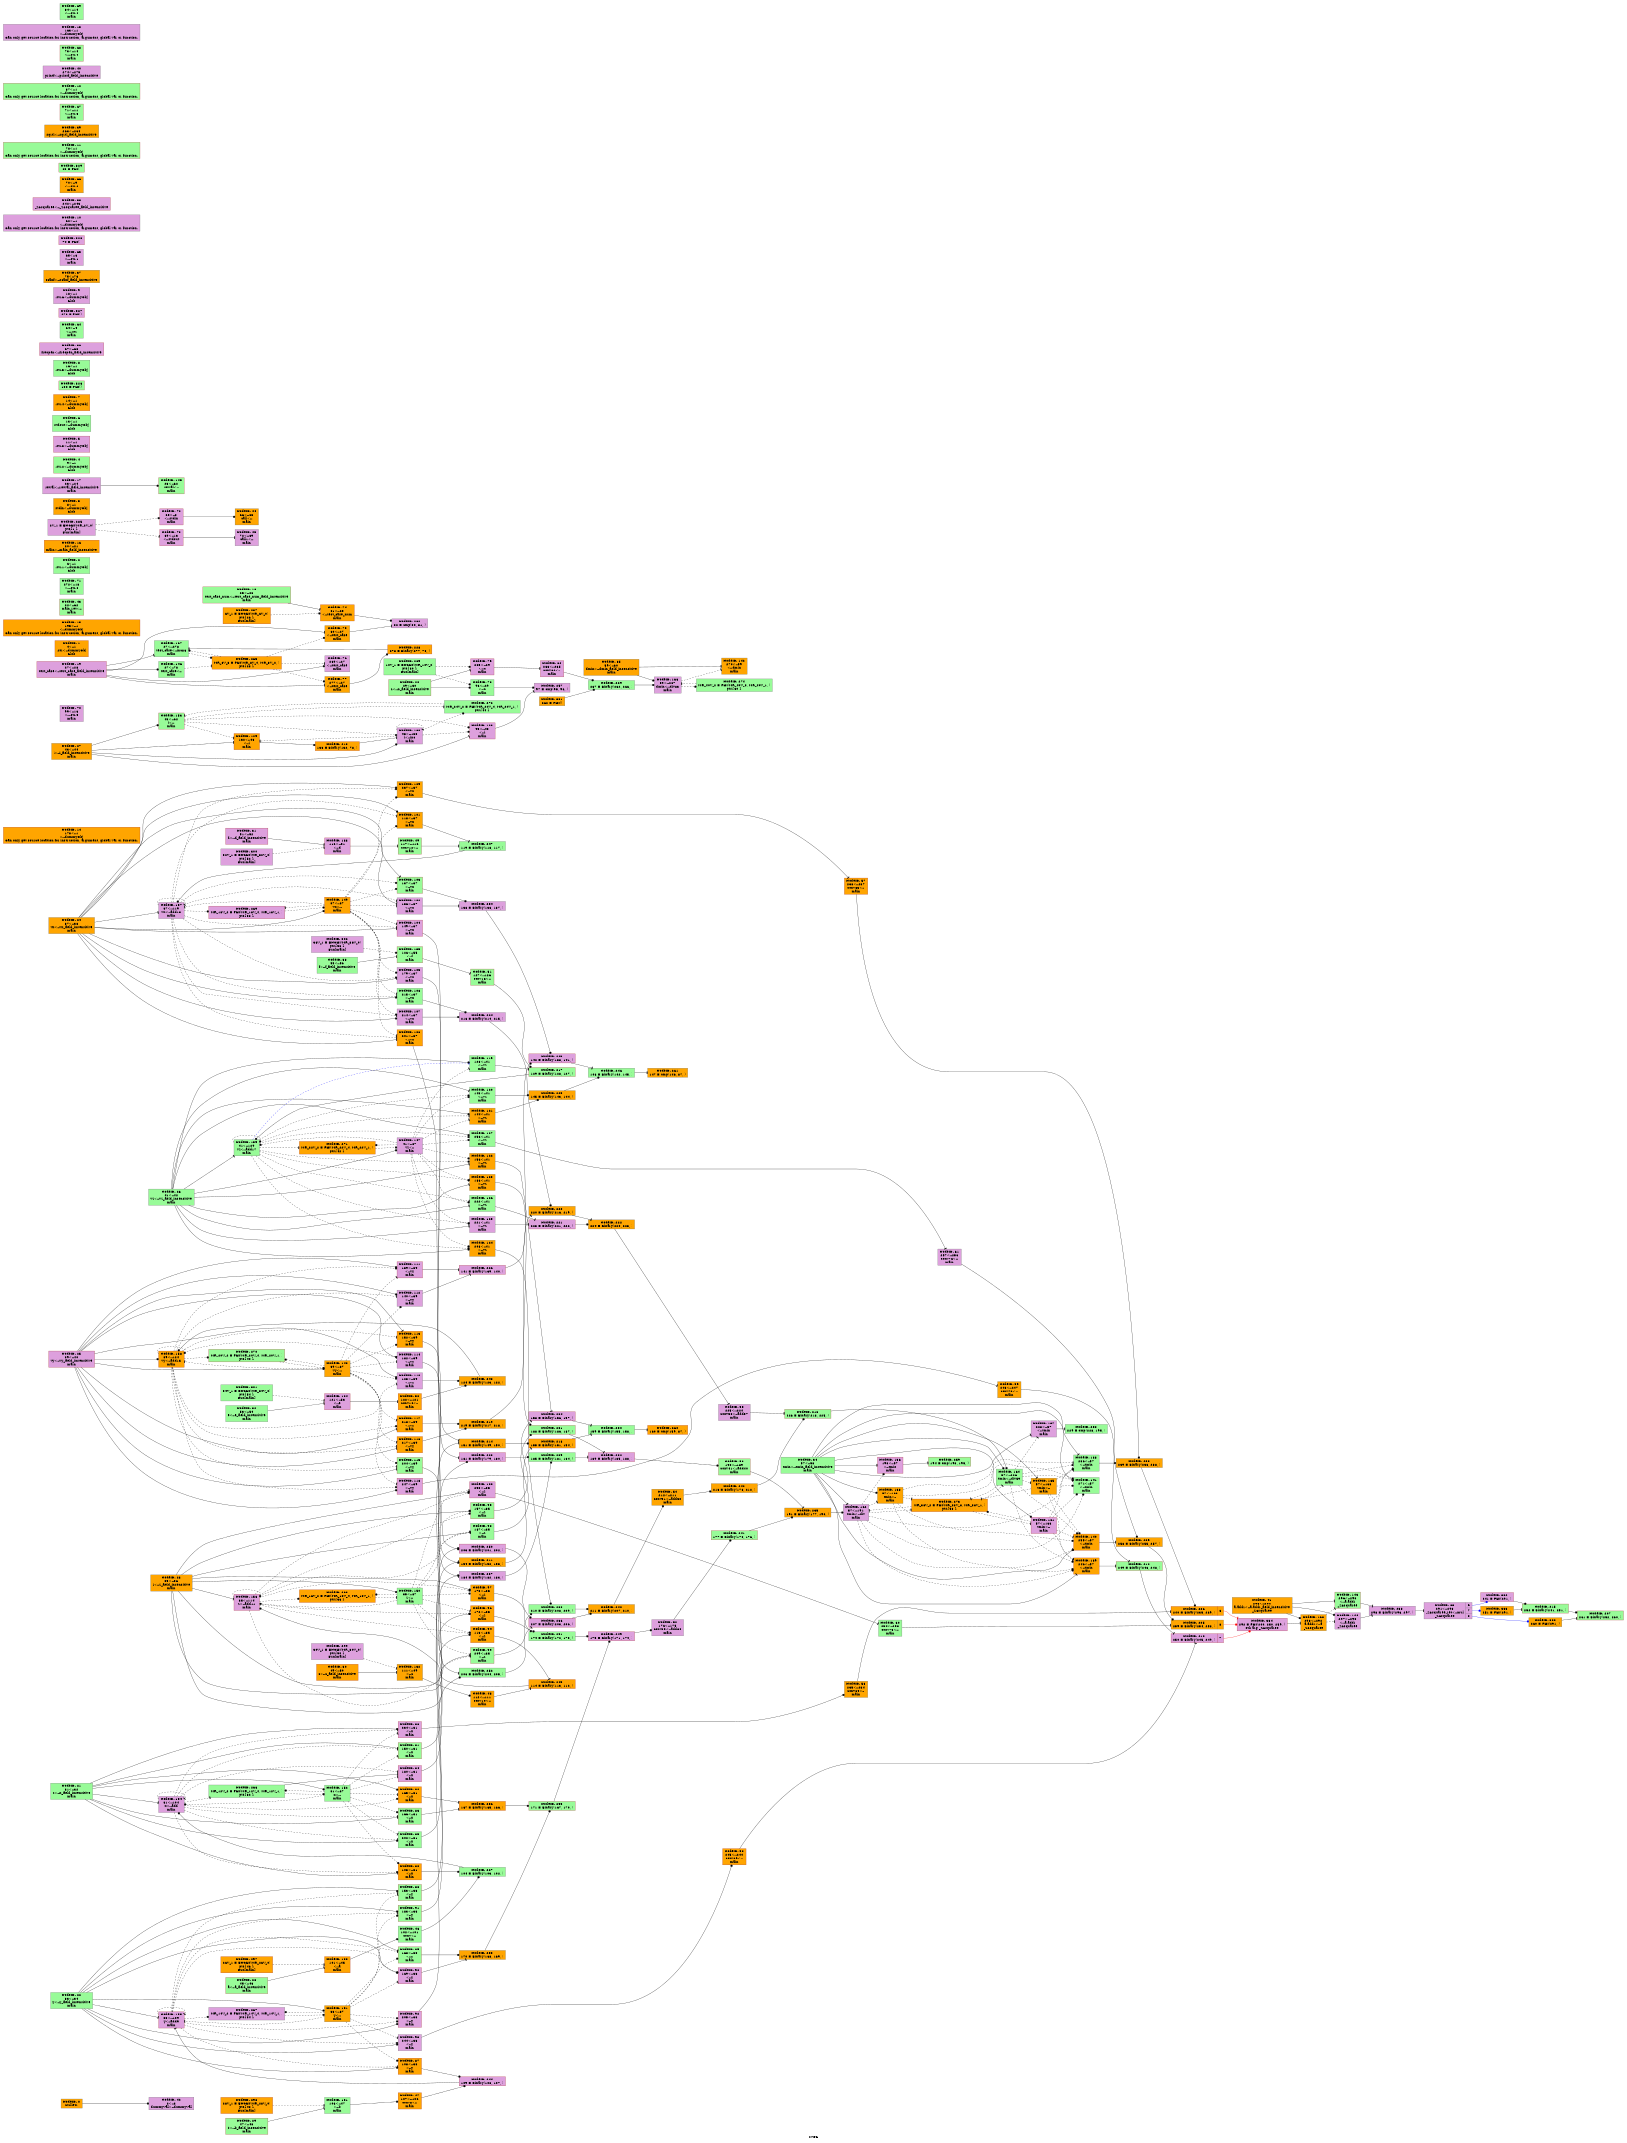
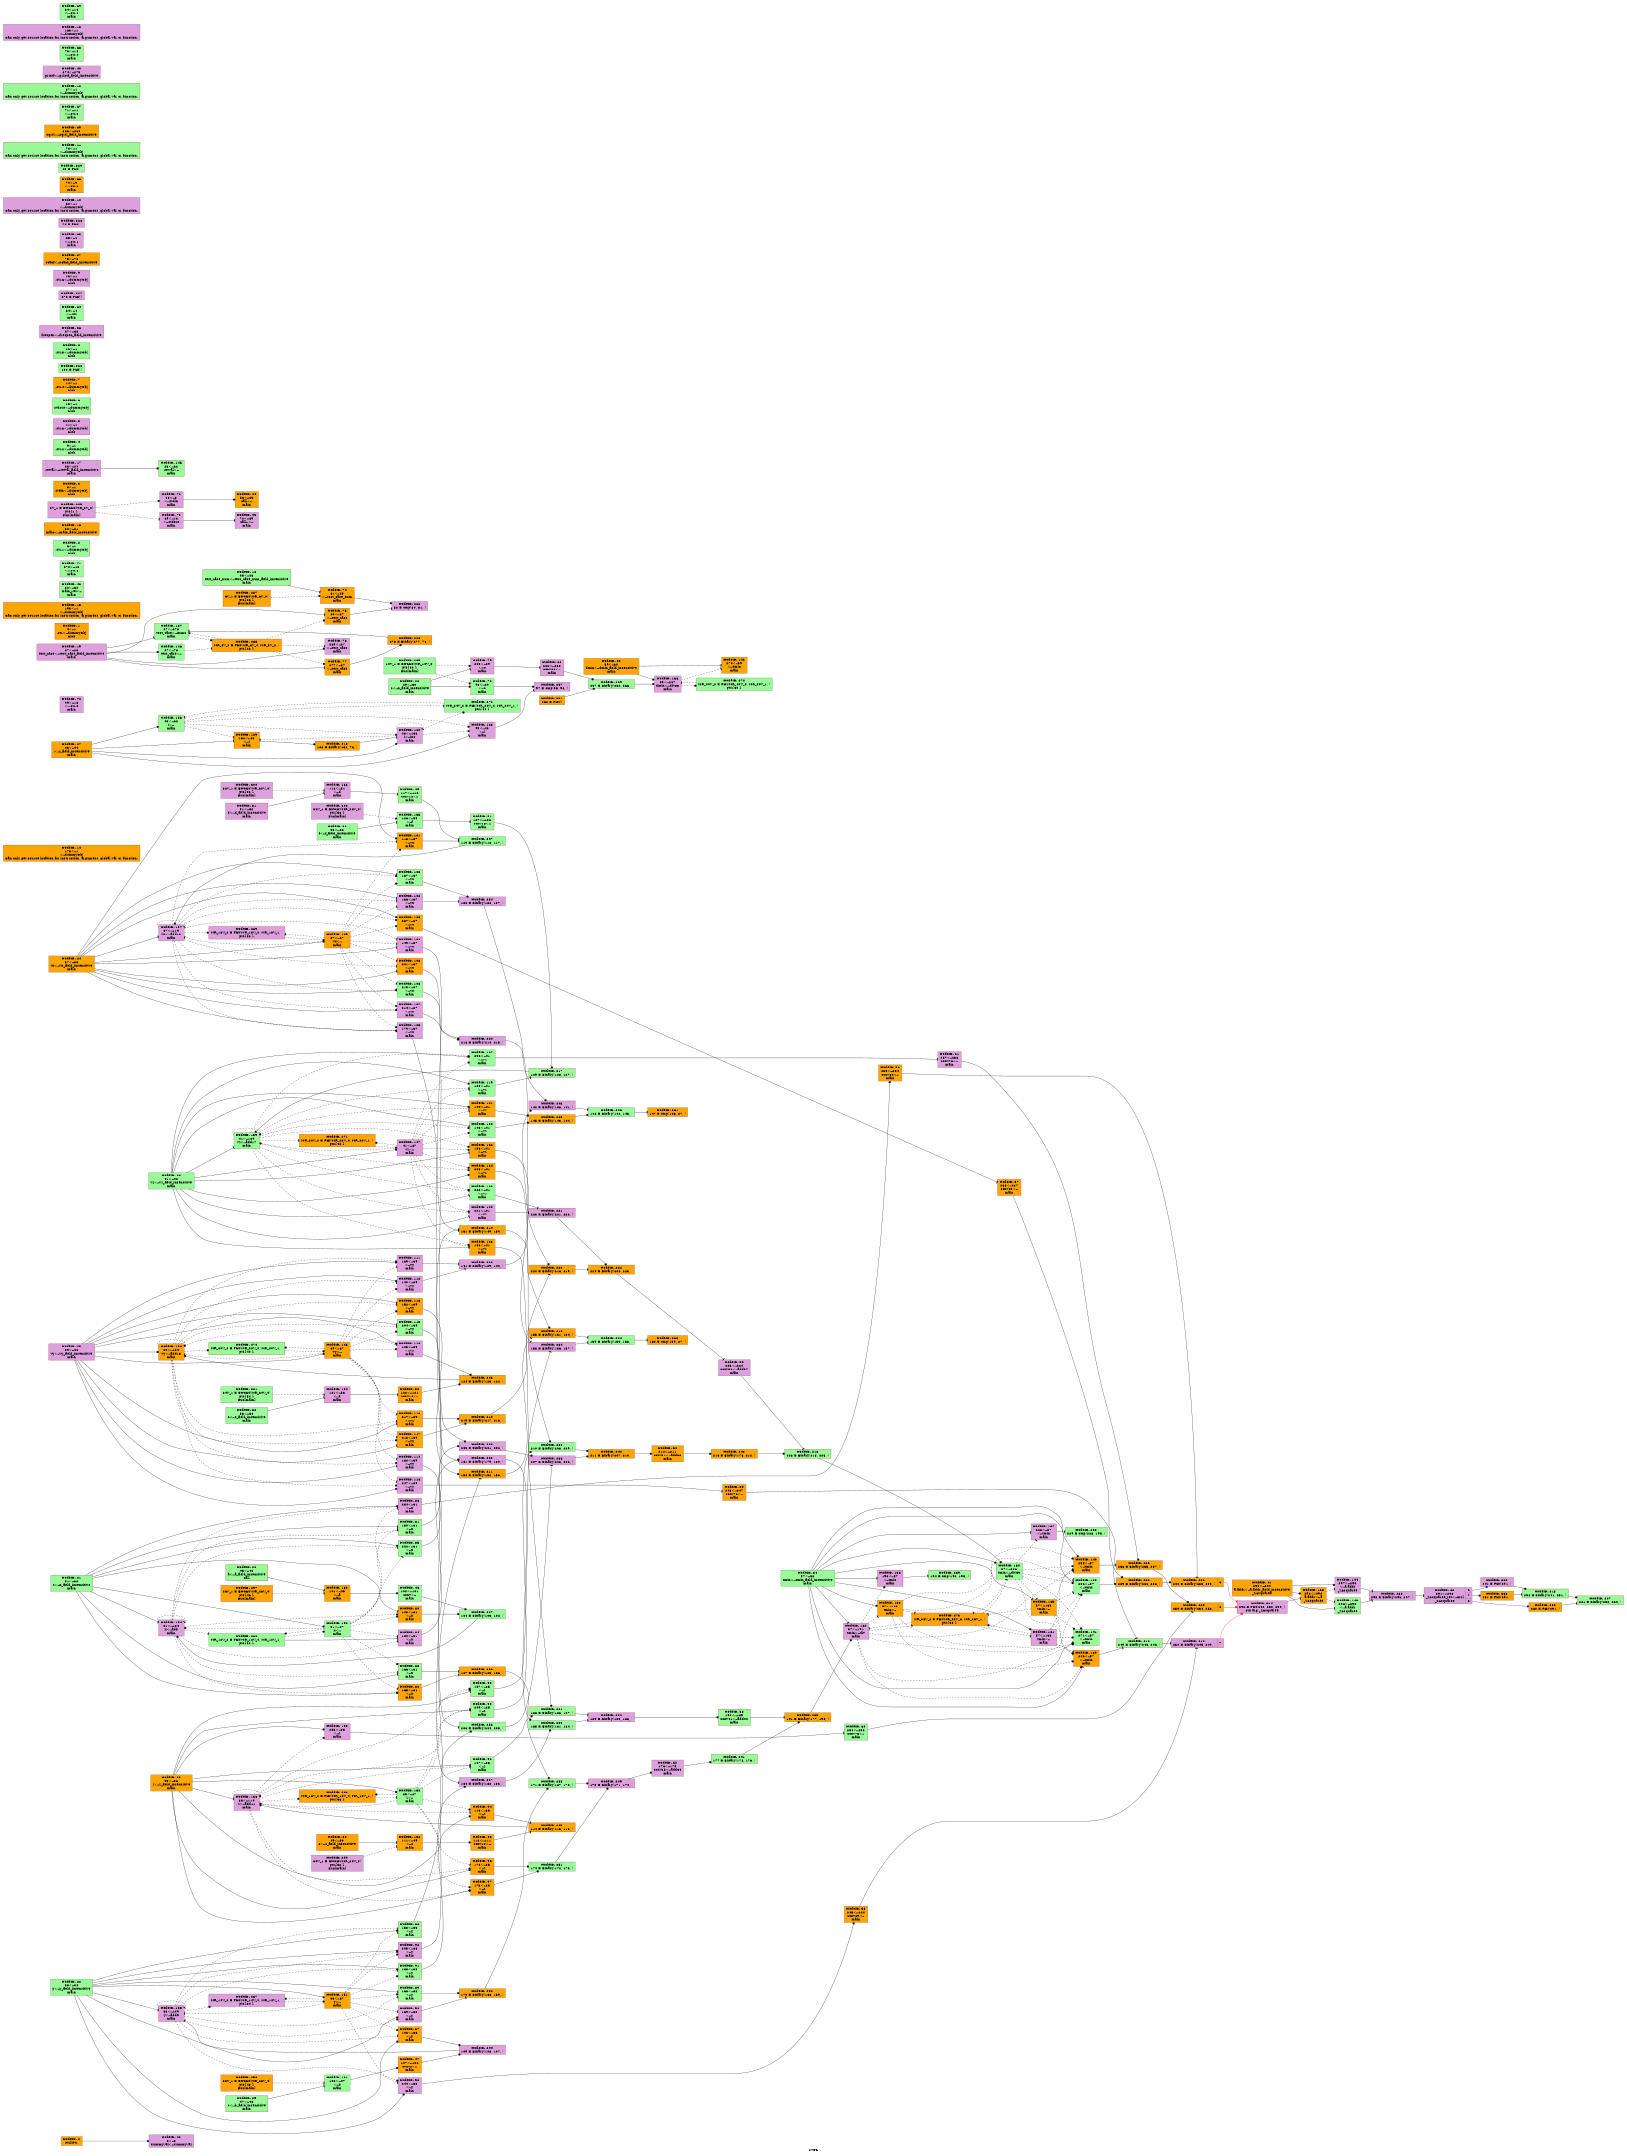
node "NodeID: 38": removed
edge "NodeID: 159" -> "NodeID: 119": color blue -> black
edge "NodeID: 150" -> "NodeID: 100": removed
node "NodeID: 28": text "main" -> "call"
